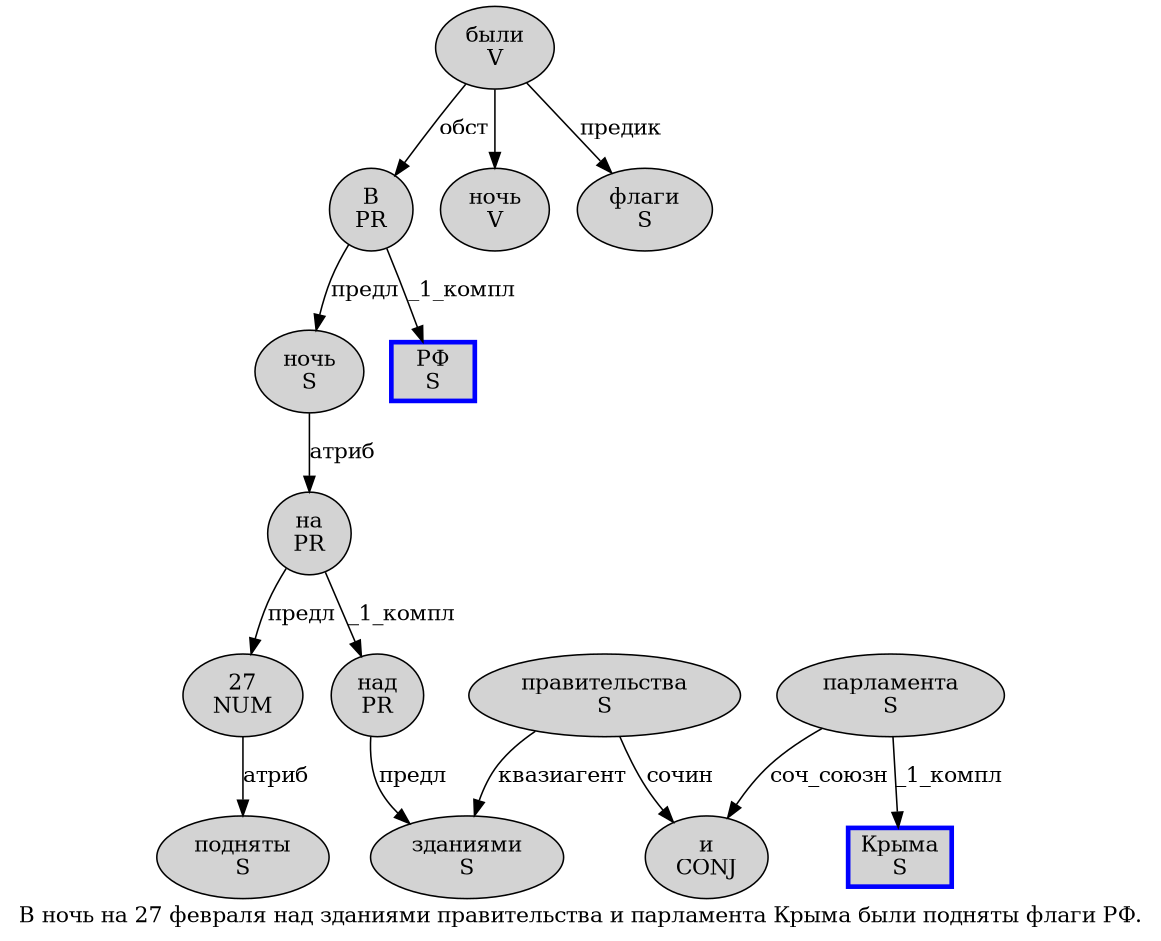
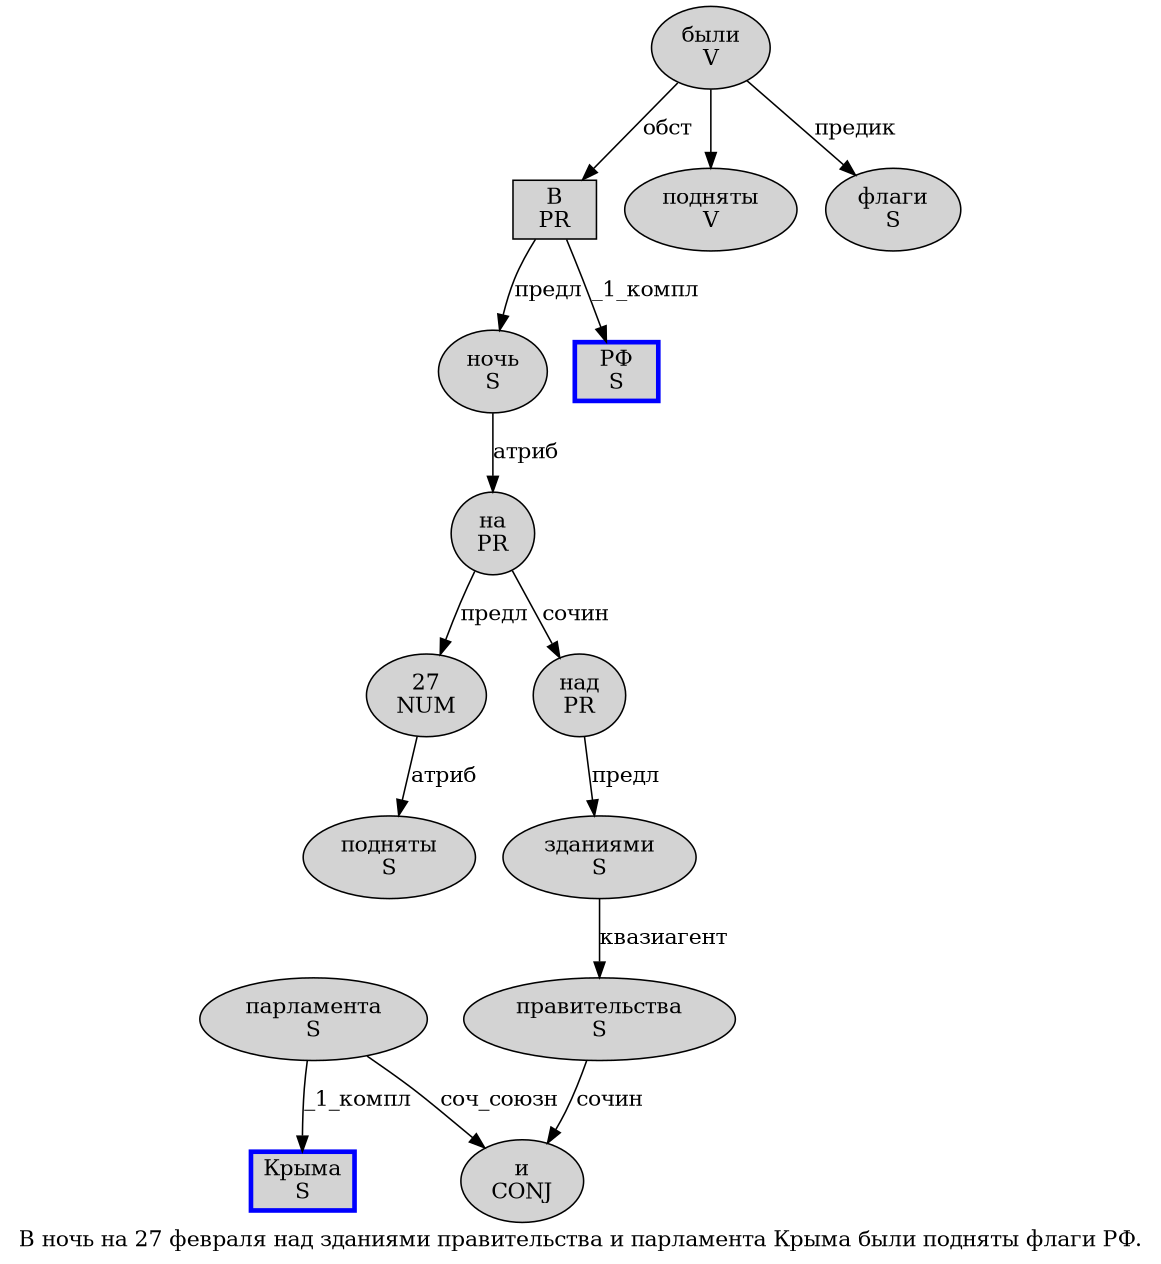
node "В PR": shape ellipse -> box
node "ночь V": label "ночь V" -> "подняты V"
edge "на PR" -> "над PR": label "_1_компл" -> "сочин"
edge "правительства S" -> "зданиями S": reversed
